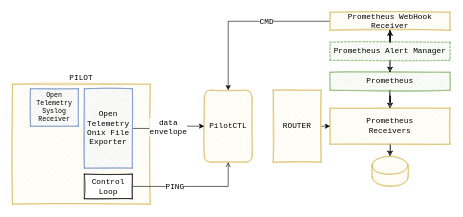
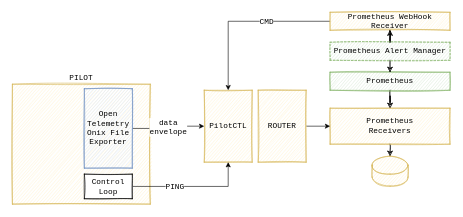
node "OpenTelemetrySyslogReceiver": removed
node "PilotCTL": shape rounded rectangle -> rectangle
node "ROUTER": moved (297, 126) -> (282, 126)
edge "Control Loop" -> "PilotCTL": arrowhead open -> classic
